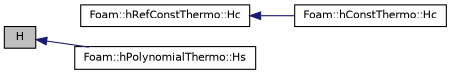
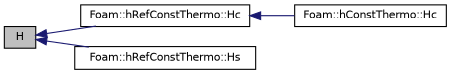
edge "Foam::hRefConstThermo::Hc" -> "H": added
node "Foam::hPolynomialThermo::Hs": label "Foam::hPolynomialThermo::Hs" -> "Foam::hRefConstThermo::Hs"
